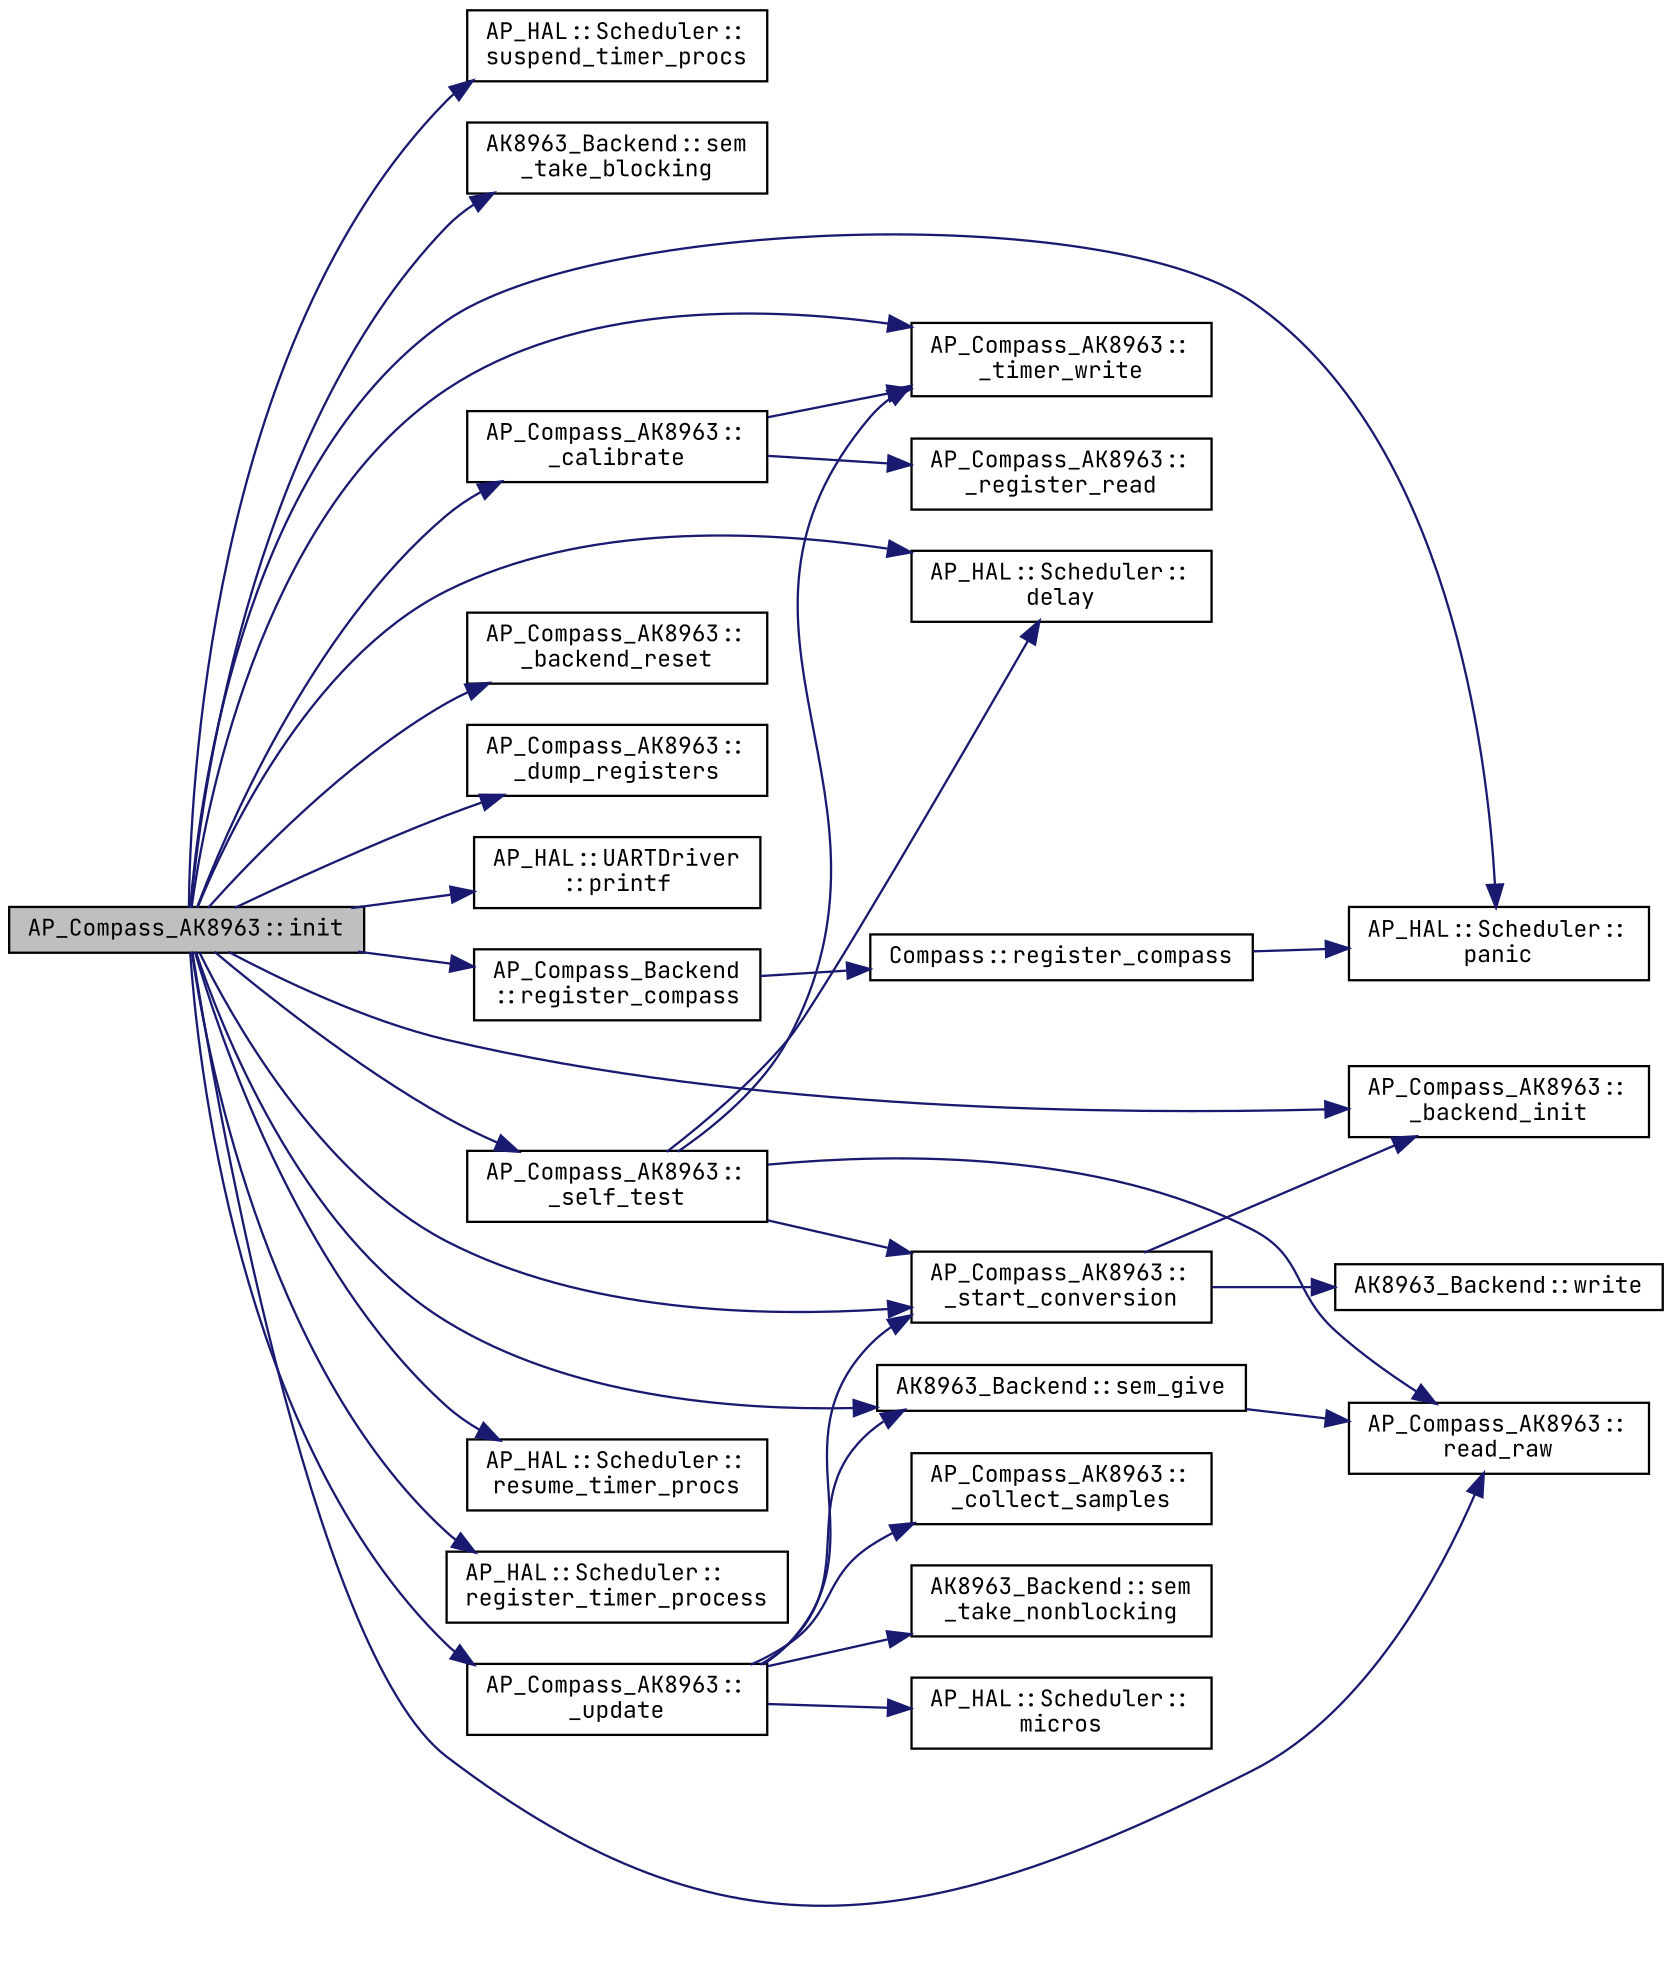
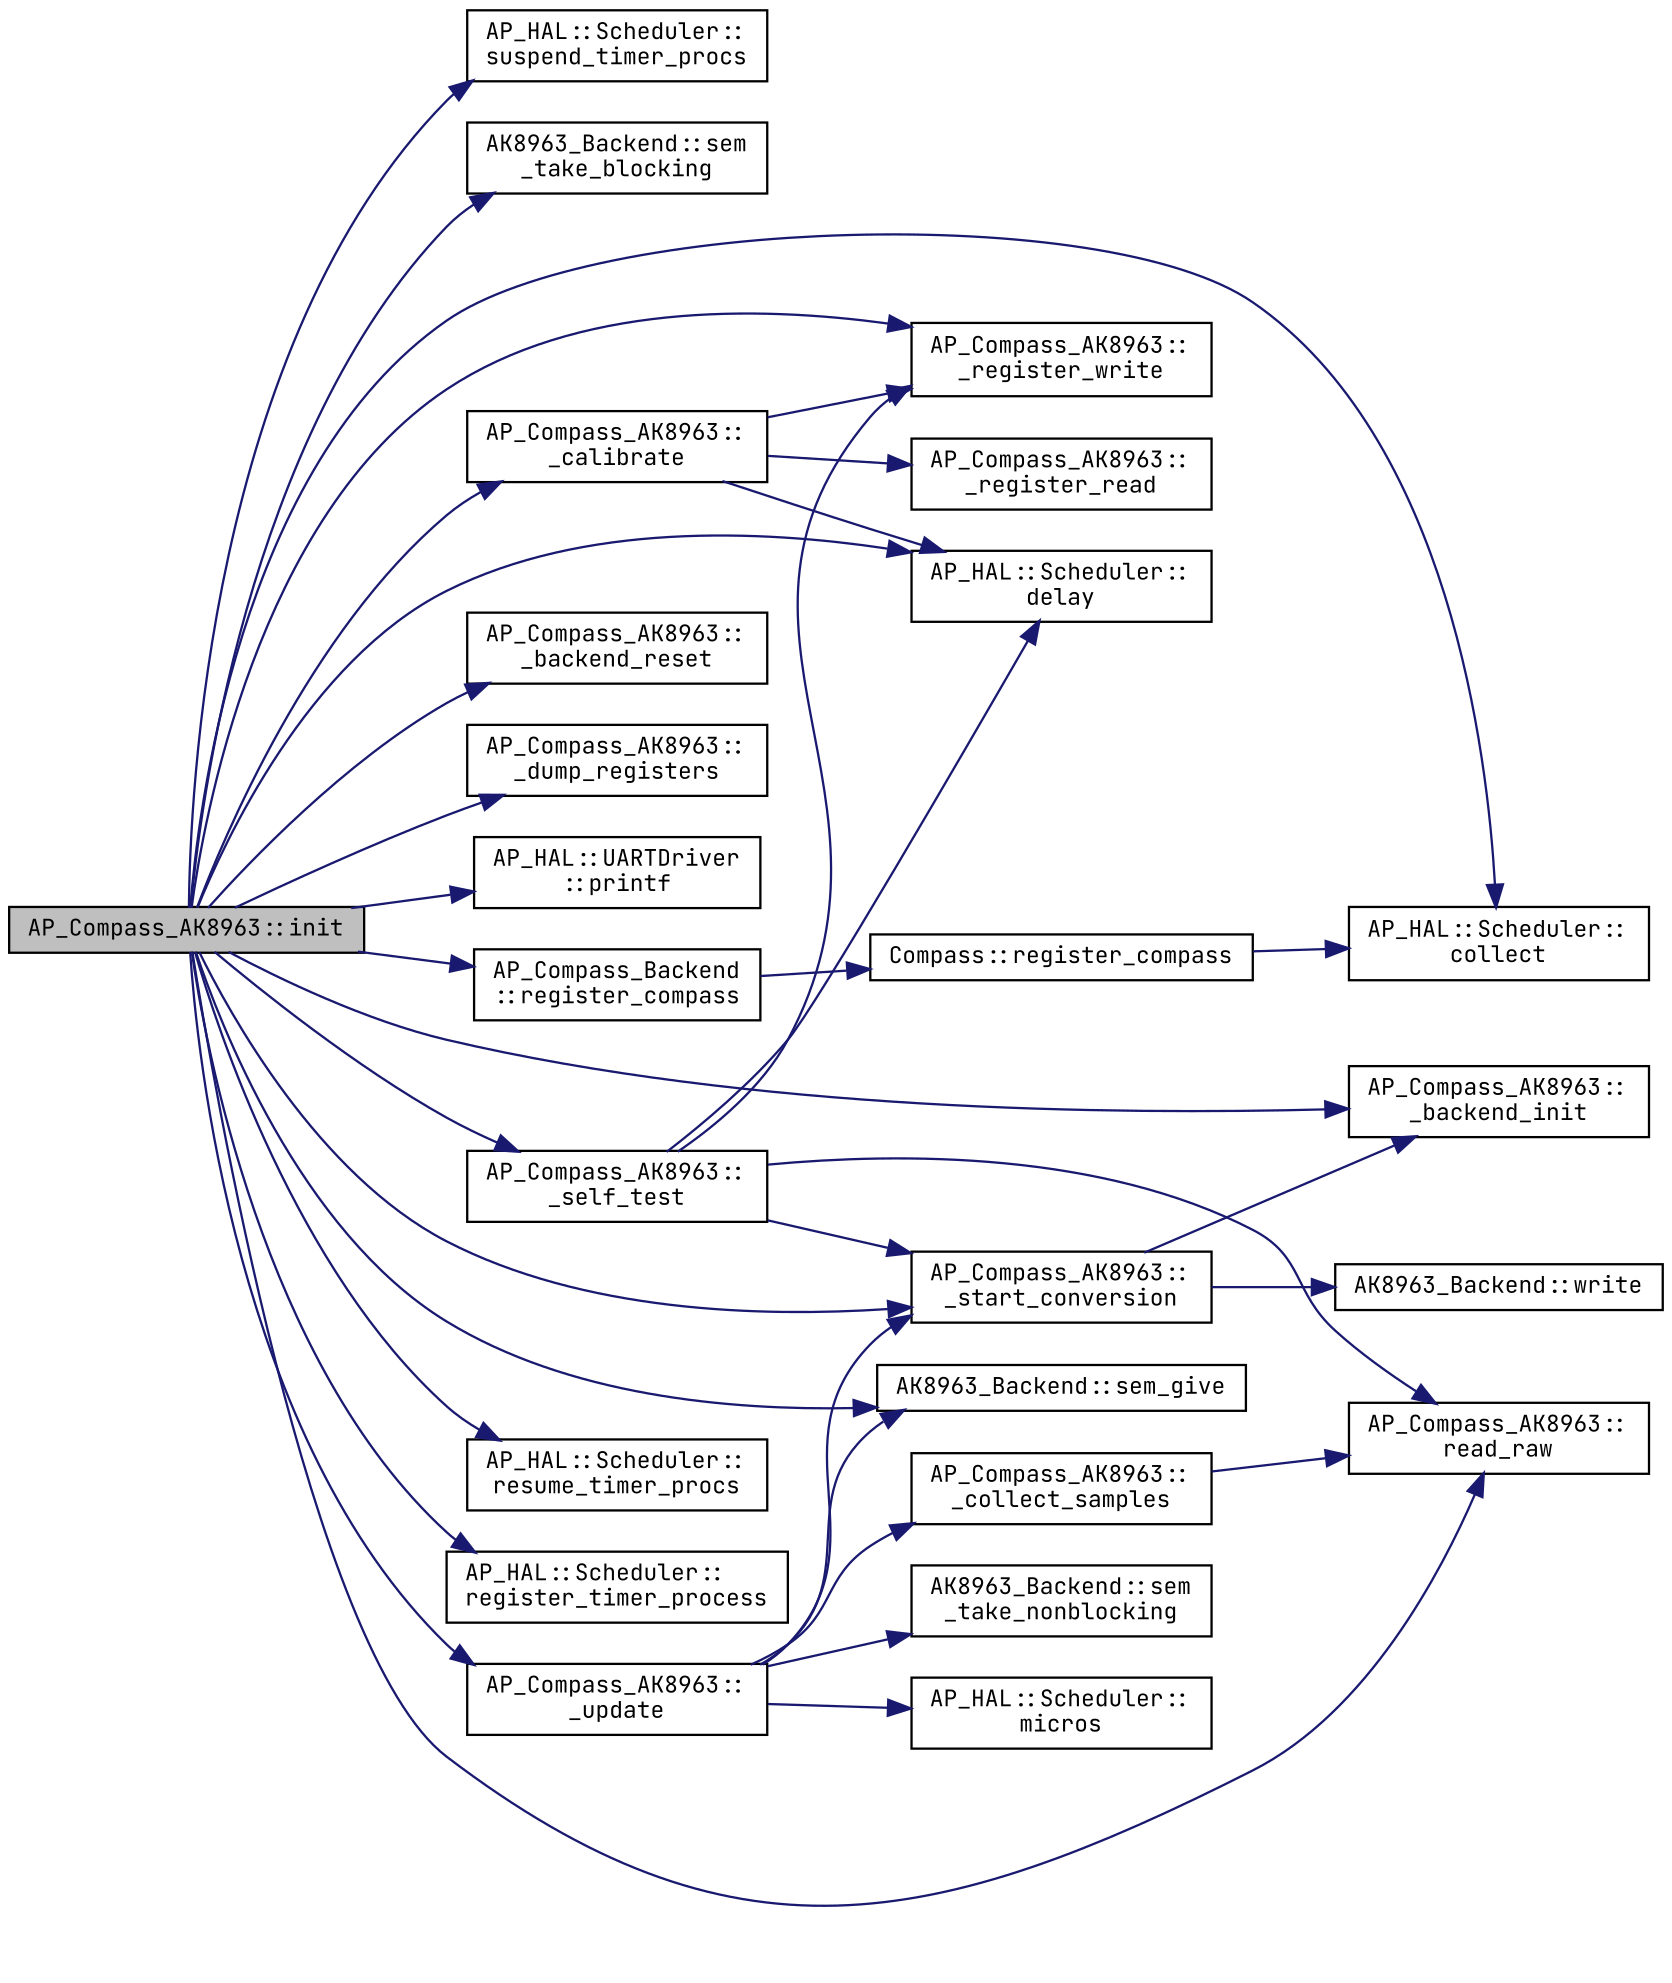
node "AP_Compass_AK8963:: _timer_write": label "AP_Compass_AK8963:: _timer_write" -> "AP_Compass_AK8963:: _register_write"
edge "AP_Compass_AK8963:: _calibrate" -> "AP_HAL::Scheduler:: delay": added
node "AP_HAL::Scheduler:: panic": label "AP_HAL::Scheduler:: panic" -> "AP_HAL::Scheduler:: collect"
edge "AK8963_Backend::sem_give" -> "AP_Compass_AK8963:: read_raw": now "AP_Compass_AK8963:: _collect_samples" -> "AP_Compass_AK8963:: read_raw"
